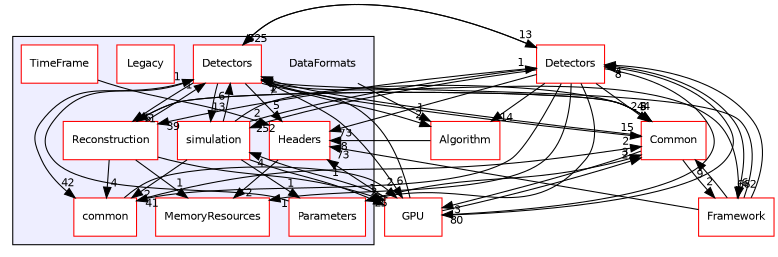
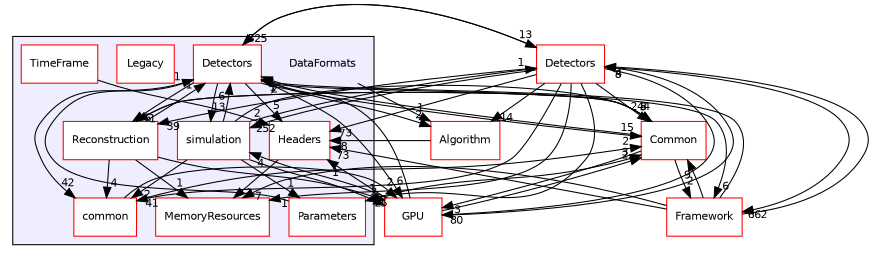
edge "Framework" -> "MemoryResources": added
